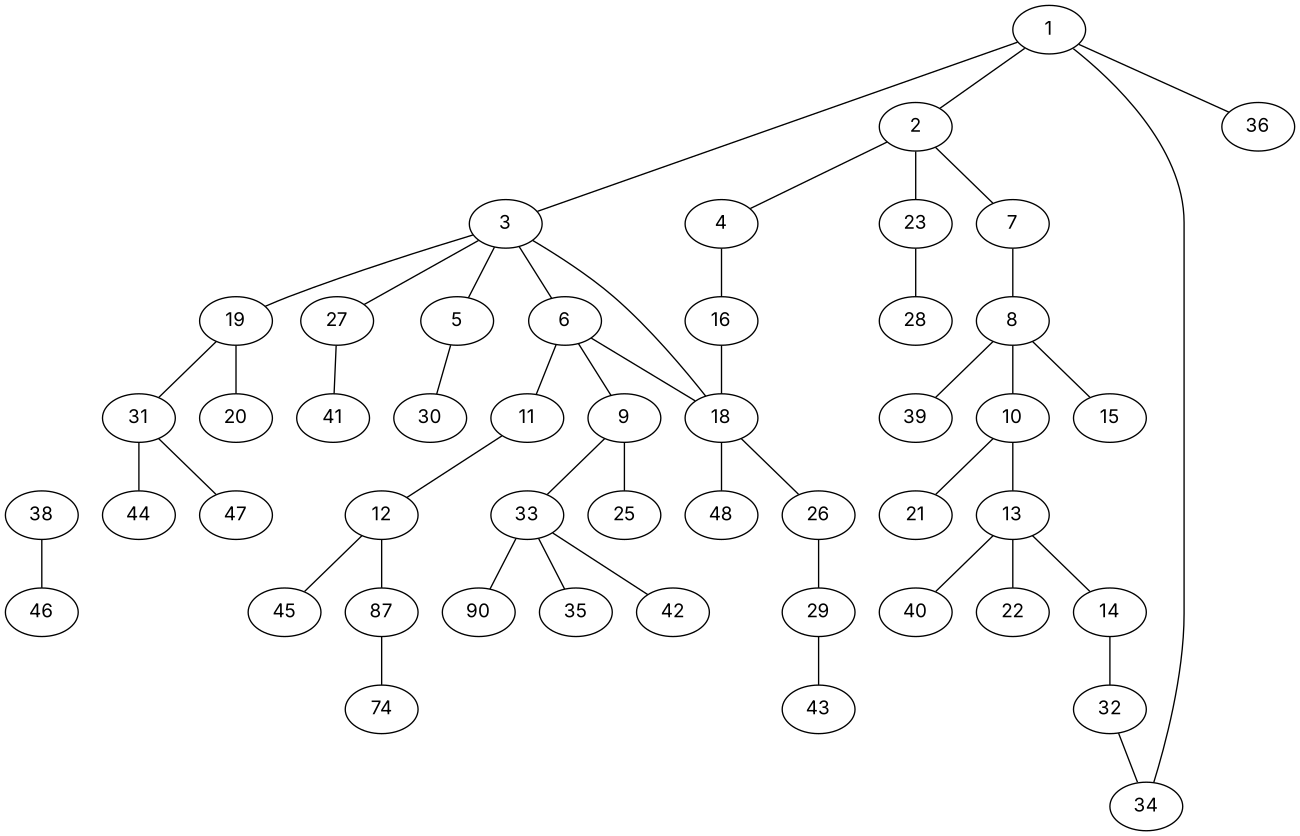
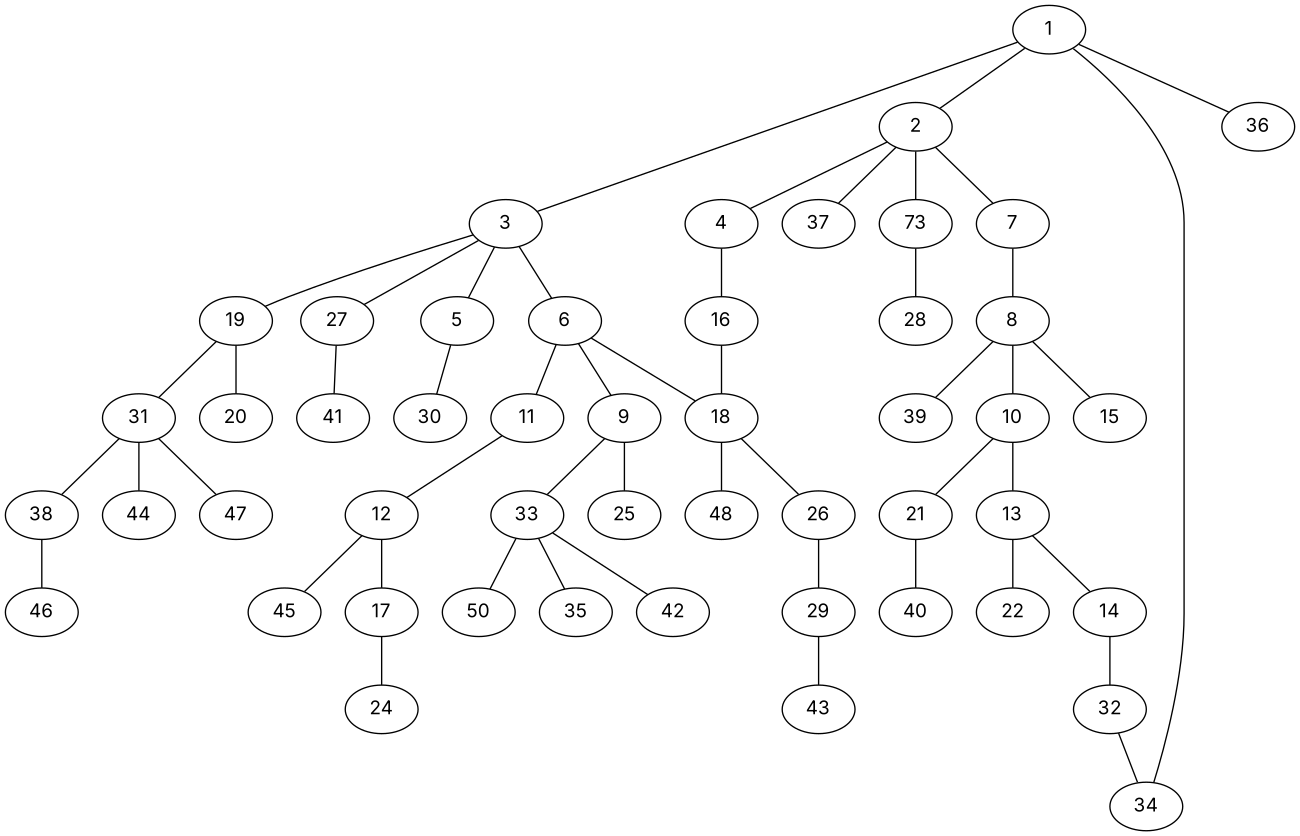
node "37": added
node "23": label "23" -> "73"
edge "3" -- "18": removed
edge "31" -- "38": added
edge "13" -- "40": now "21" -- "40"
node "87": label "87" -> "17"
node "90": label "90" -> "50"
node "74": label "74" -> "24"
